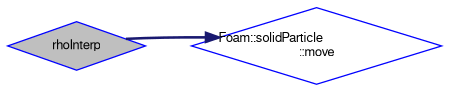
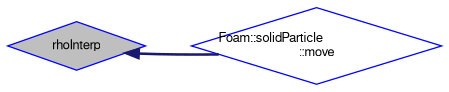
edge "rhoInterp" -> "Foam::solidParticle ::move": reversed
